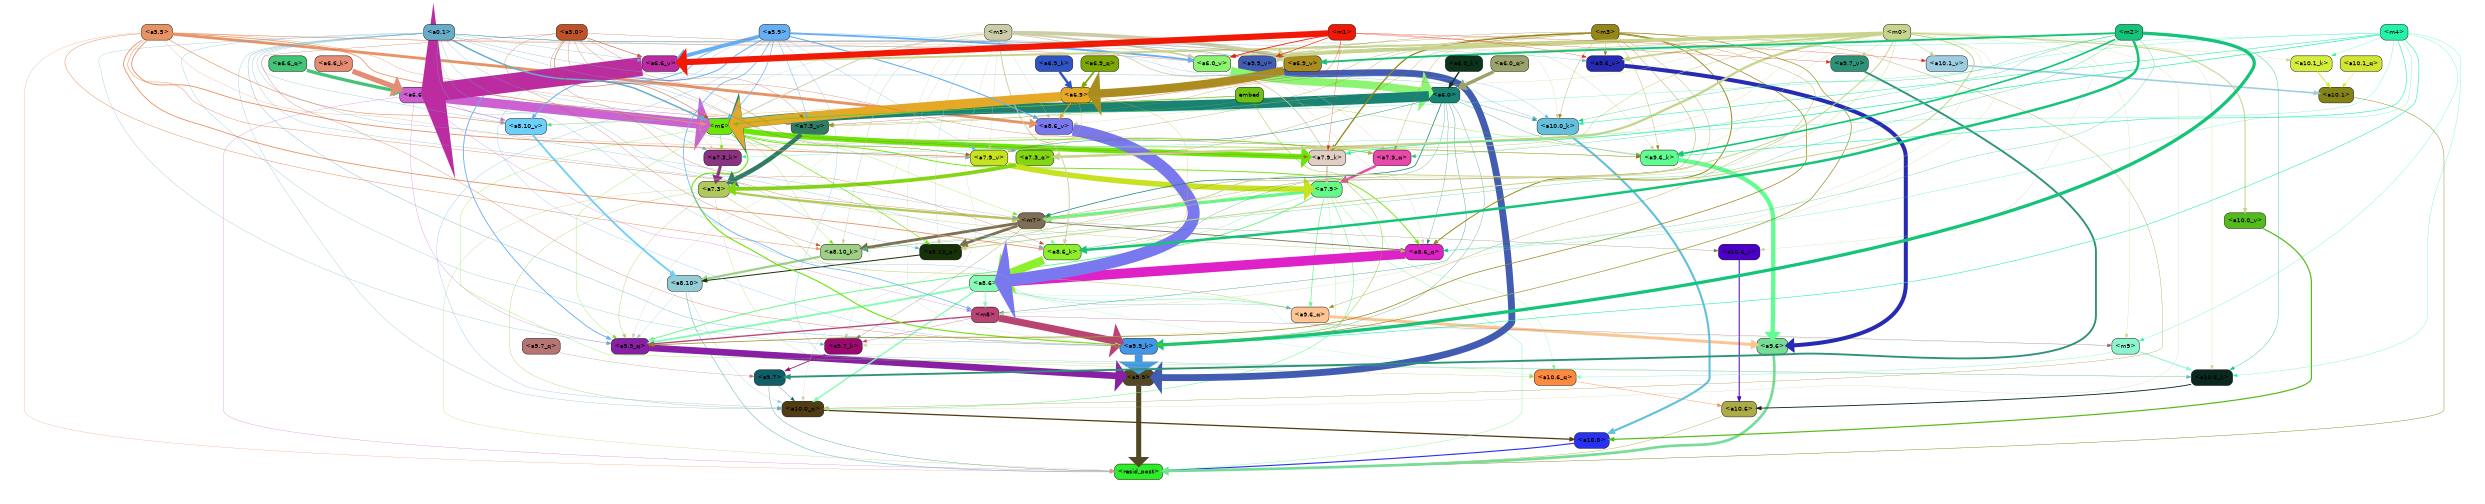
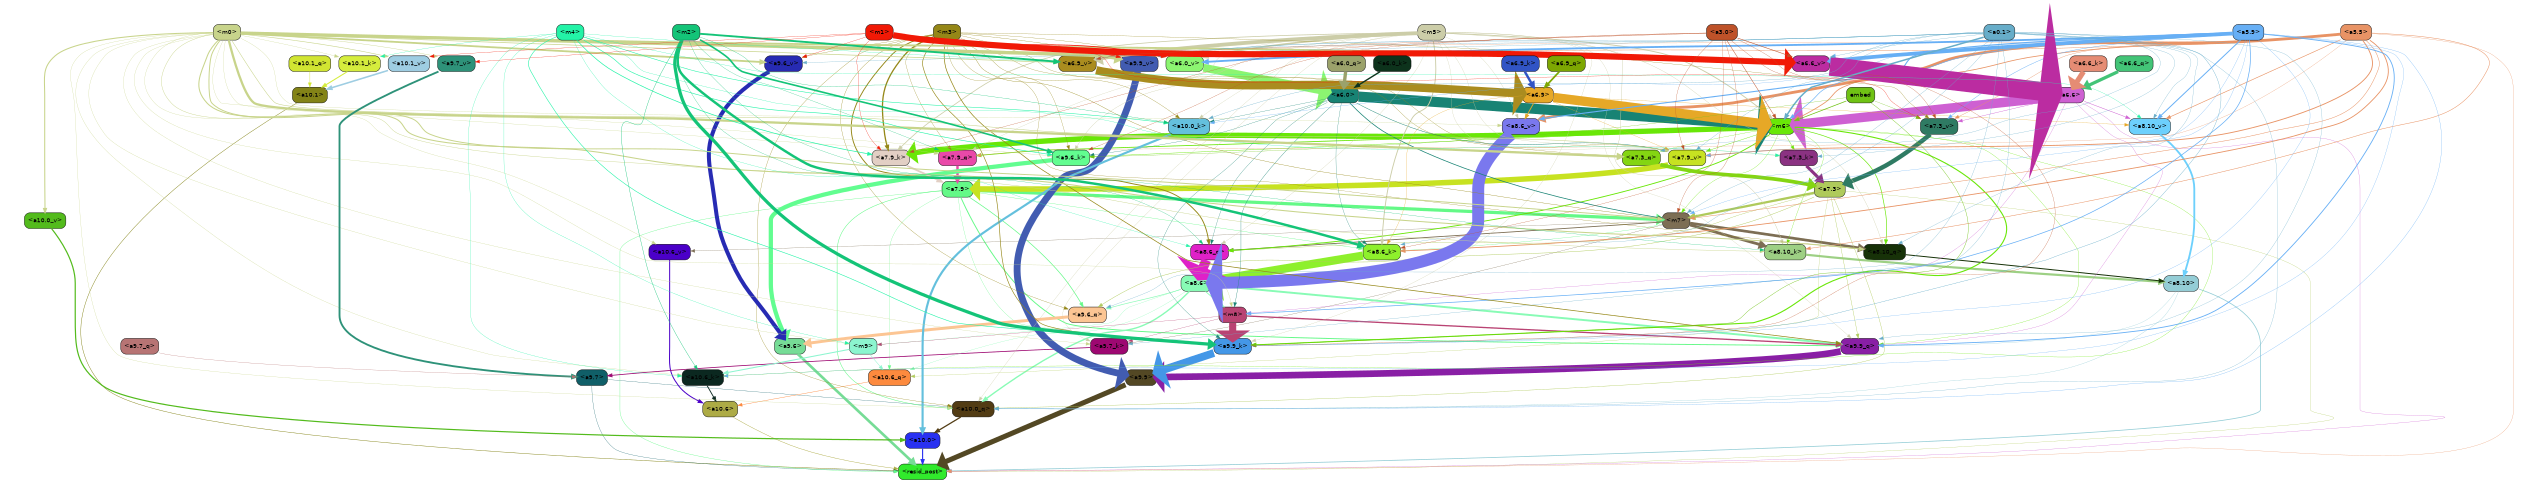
edge "<a3.0>" -> "<a8.10_k>": now "<a3.0>" -> "<m7>"
edge "<a5.9>" -> "<m7>": added
